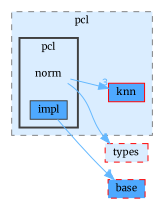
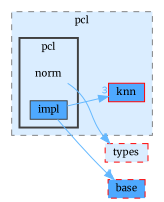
edge "norm" -> "knn": now "impl" -> "knn"
